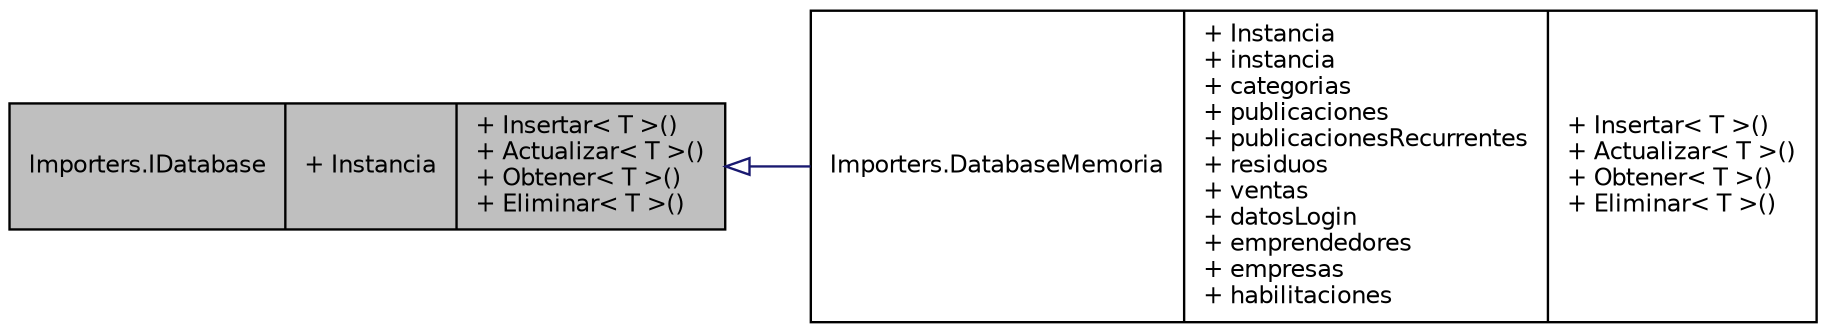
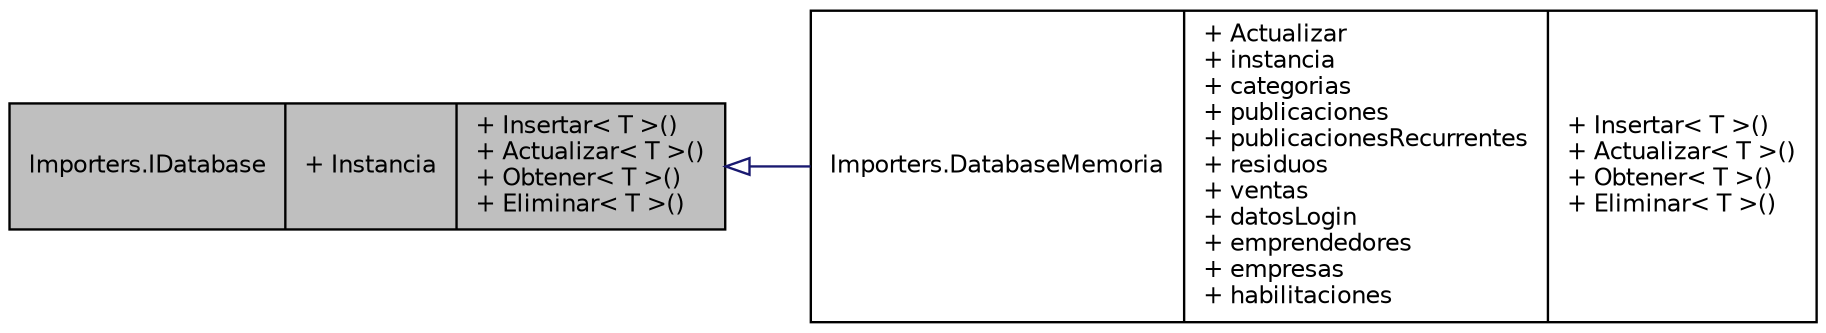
node "Importers.DatabaseMemoria": text "+ Instancia" -> "+ Actualizar"
